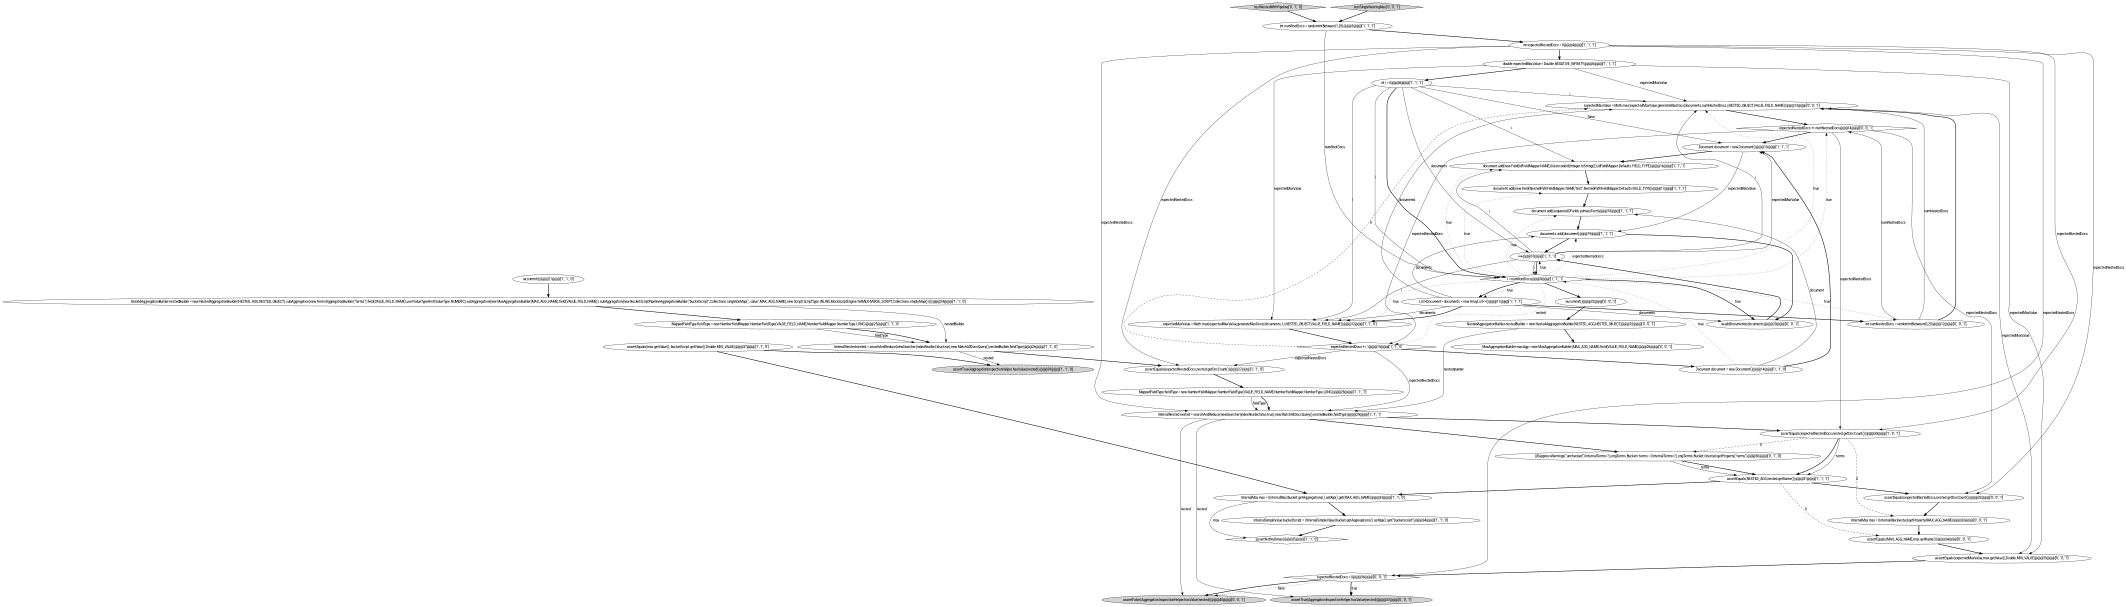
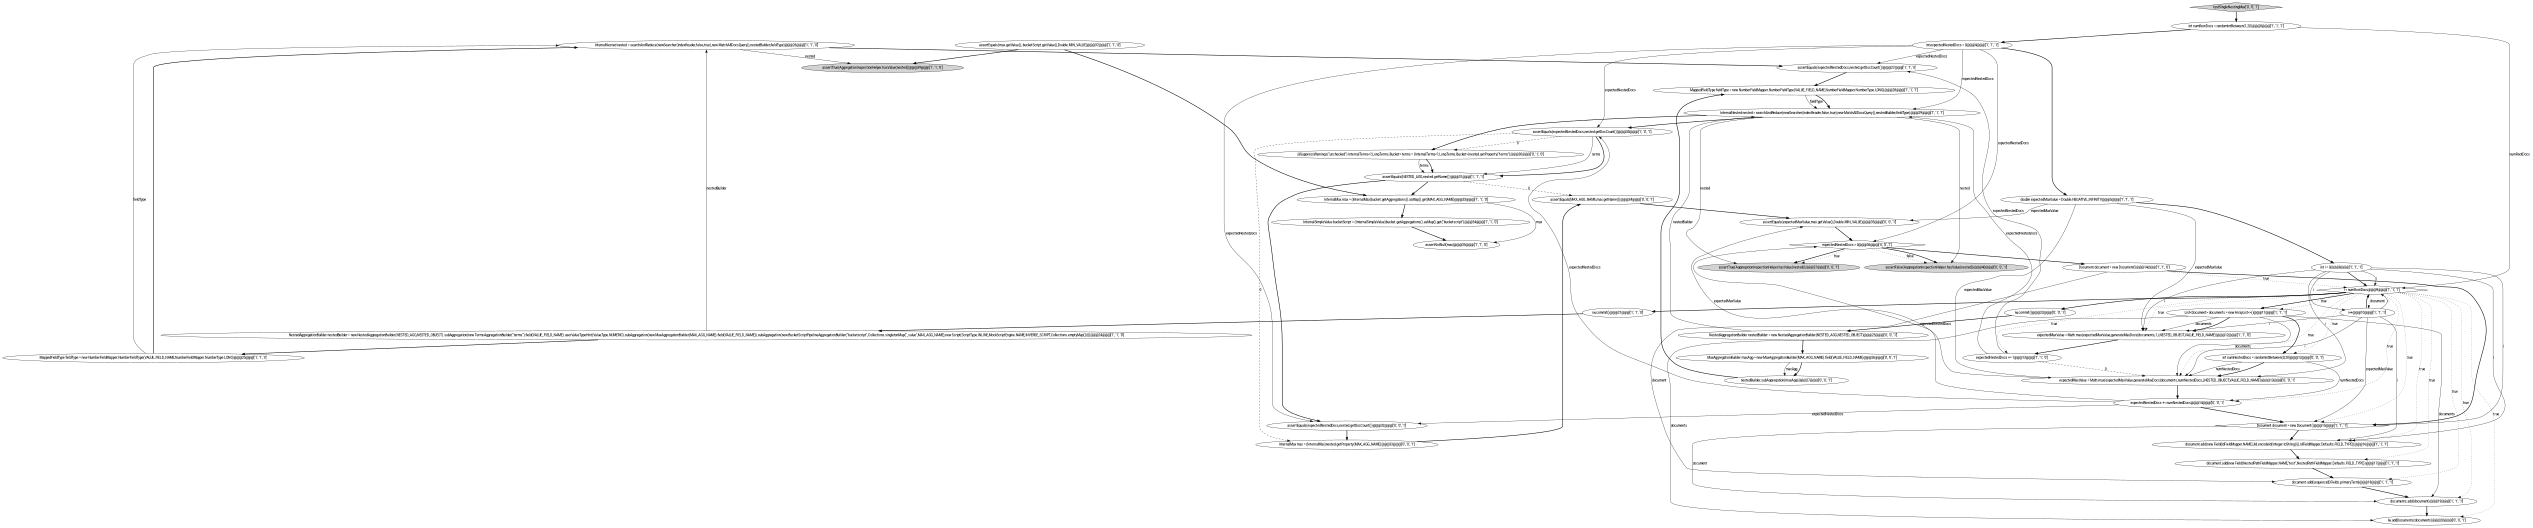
node "testNestedWithPipeline['0', '1', '0']": removed
edge "int i = 0@@@8@@@['1', '1', '1']" -> "Document document = new Document()@@@15@@@['1', '1', '1']": label "false" -> "i"
node "expectedNestedDocs += numNestedDocs@@@14@@@['0', '0', '1']": shape diamond -> ellipse
node "Document document = new Document()@@@15@@@['1', '1', '1']": shape ellipse -> diamond
edge "expectedNestedDocs += numNestedDocs@@@14@@@['0', '0', '1']" -> "expectedNestedDocs += 1@@@13@@@['1', '1', '0']": now "expectedNestedDocs += numNestedDocs@@@14@@@['0', '0', '1']" -> "expectedNestedDocs > 0@@@36@@@['0', '0', '1']"
edge "int i = 0@@@8@@@['1', '1', '1']" -> "i++@@@10@@@['1', '1', '1']": label "documents" -> "i"
edge "Document document = new Document()@@@15@@@['1', '1', '1']" -> "documents.add(document)@@@19@@@['1', '1', '1']": label "expectedMaxValue" -> "document"
edge "documents.add(document)@@@19@@@['1', '1', '1']" -> "i++@@@10@@@['1', '1', '1']": removed
edge "i < numRootDocs@@@9@@@['1', '1', '1']" -> "documents.add(document)@@@19@@@['1', '1', '1']": label "expectedNestedDocs" -> "true"
edge "i < numRootDocs@@@9@@@['1', '1', '1']" -> "i++@@@10@@@['1', '1', '1']": label "true" -> "document"
edge "iw.addDocuments(documents)@@@20@@@['0', '0', '1']" -> "i++@@@10@@@['1', '1', '1']": removed
edge "i < numRootDocs@@@9@@@['1', '1', '1']" -> "iw.addDocuments(documents)@@@20@@@['0', '0', '1']": style bold -> dotted
edge "i < numRootDocs@@@9@@@['1', '1', '1']" -> "iw.commit()@@@21@@@['1', '1', '0']": added
edge "i < numRootDocs@@@9@@@['1', '1', '1']" -> "expectedNestedDocs += 1@@@13@@@['1', '1', '0']": label "nested" -> "true"
node "expectedNestedDocs += 1@@@13@@@['1', '1', '0']": shape diamond -> ellipse
edge "expectedNestedDocs += 1@@@13@@@['1', '1', '0']" -> "Document document = new Document()@@@14@@@['1', '1', '0']": now "expectedNestedDocs > 0@@@36@@@['0', '0', '1']" -> "Document document = new Document()@@@14@@@['1', '1', '0']"
node "nestedBuilder.subAggregation(maxAgg)@@@27@@@['0', '0', '1']": added
edge "i < numRootDocs@@@9@@@['1', '1', '1']" -> "Document document = new Document()@@@15@@@['1', '1', '1']": added, label "true"
node "assertNotNull(max)@@@35@@@['1', '1', '0']": shape diamond -> ellipse
